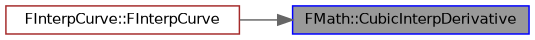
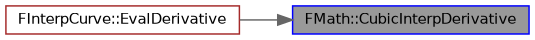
node "FInterpCurve::FInterpCurve": label "FInterpCurve::FInterpCurve" -> "FInterpCurve::EvalDerivative"
